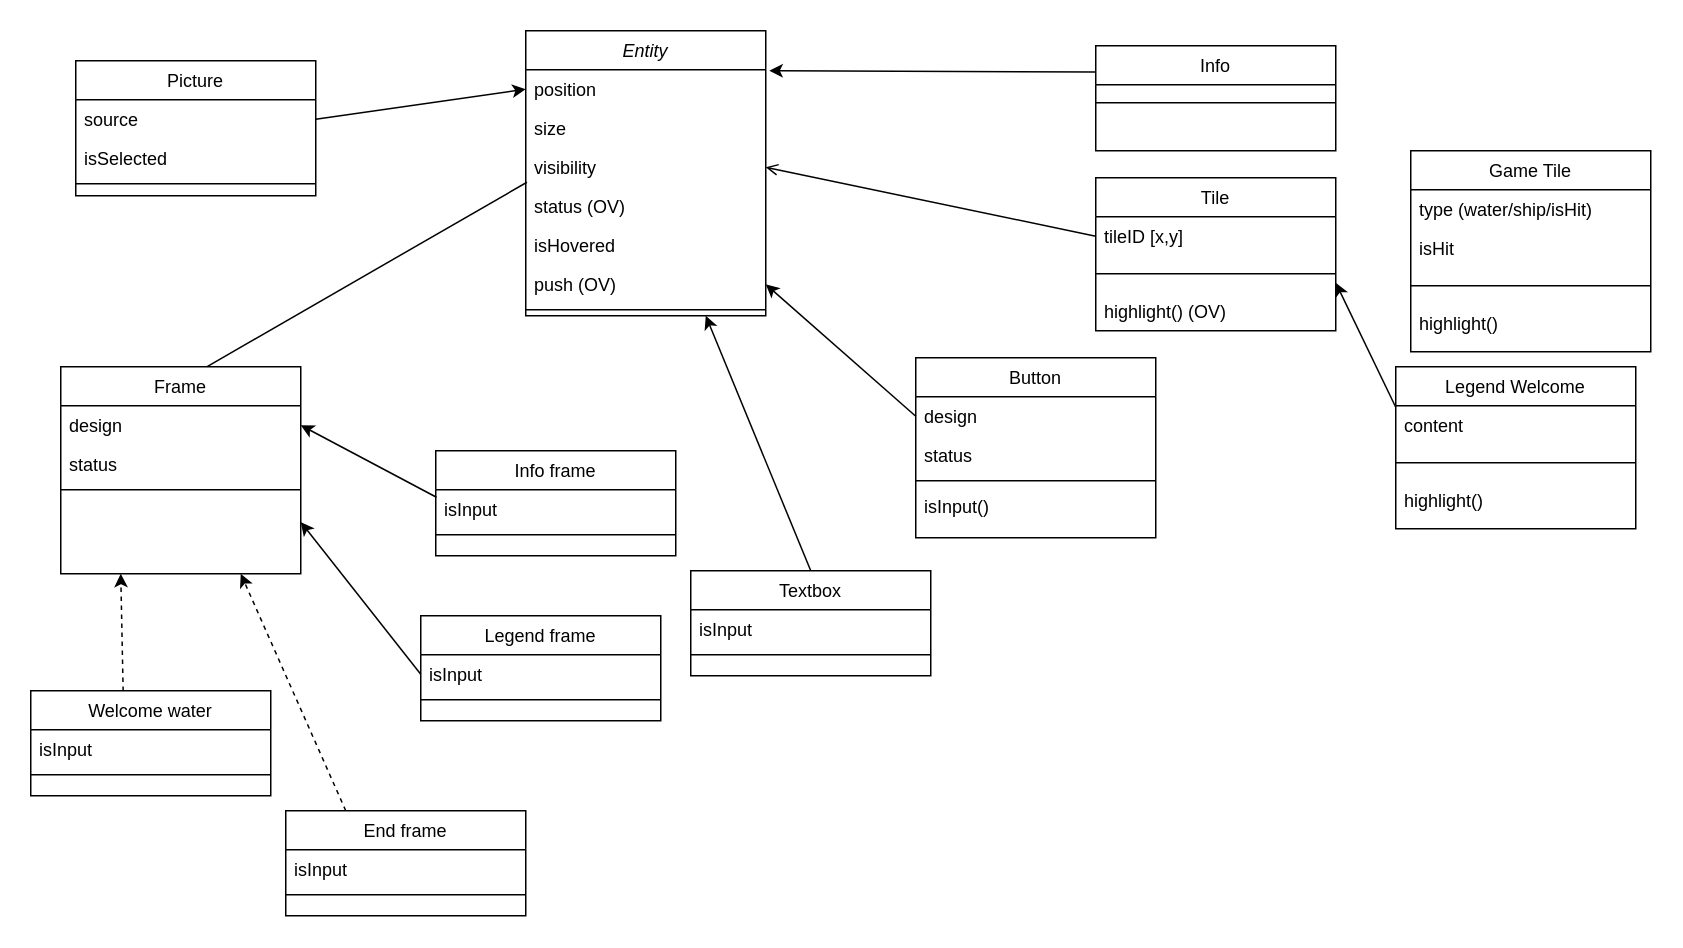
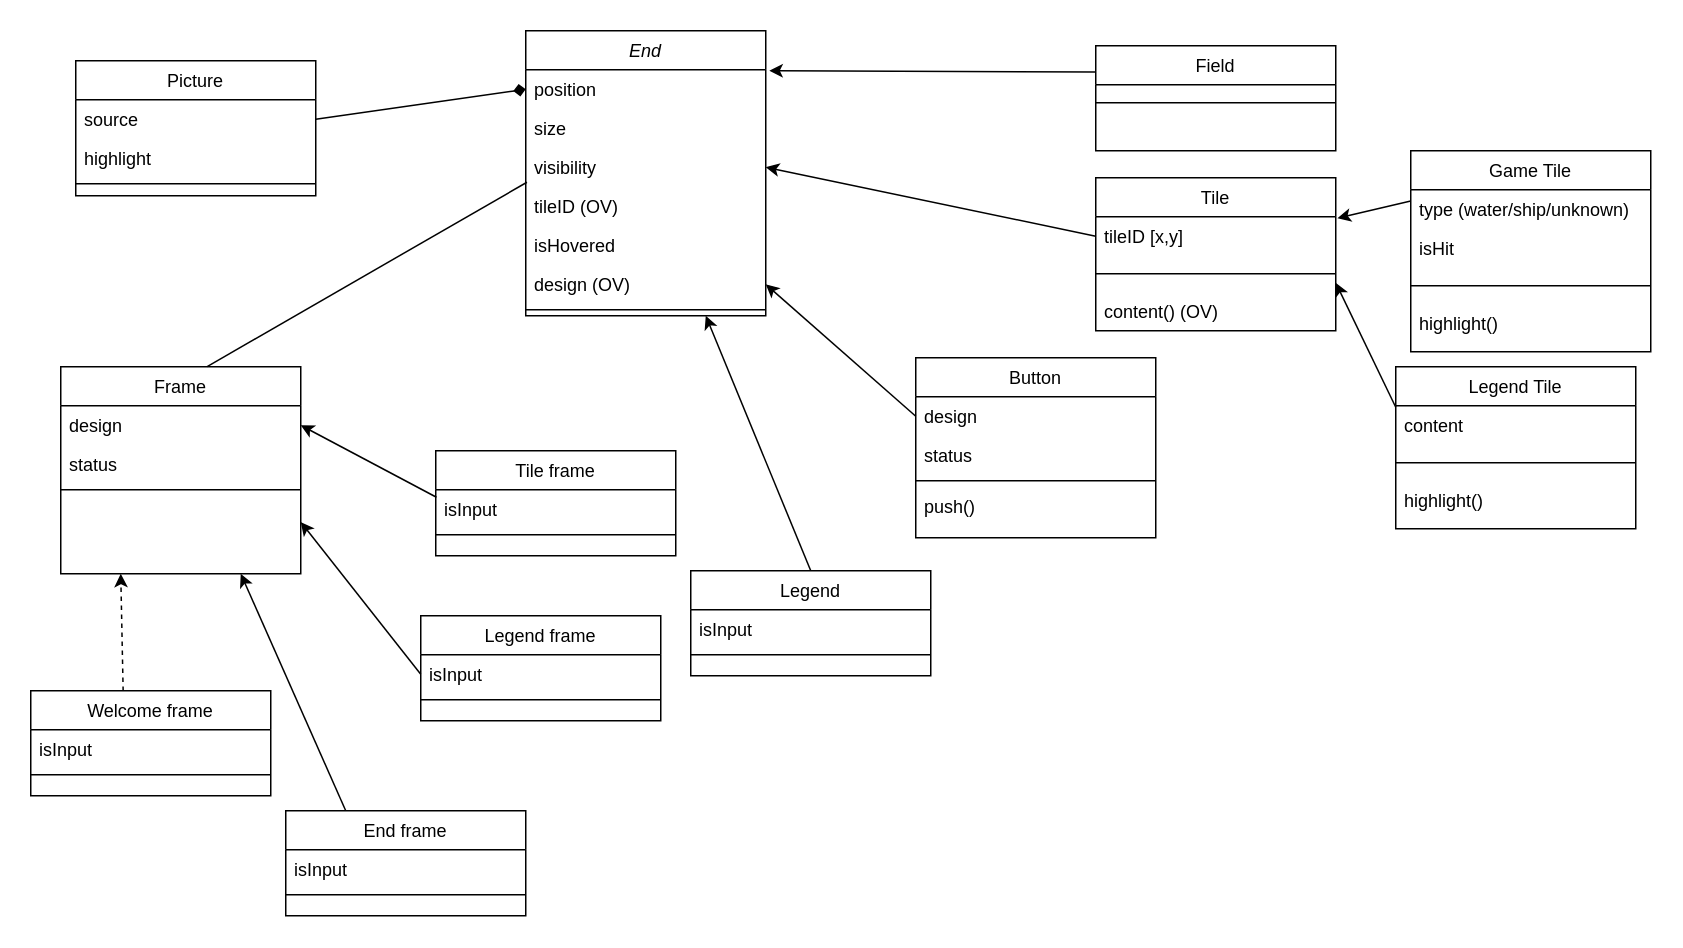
node "Entity": label "Entity" -> "End"
node "Info": label "Info" -> "Field"
edge "source" -> "position": arrowhead classic -> diamond
node "isSelected": label "isSelected" -> "highlight"
edge "tileID [x,y]" -> "visibility": arrowhead open -> classic
node "status (OV)": label "status (OV)" -> "tileID (OV)"
edge "Game Tile" -> "tileID [x,y]": added
node "type (water/ship/isHit)": label "type (water/ship/isHit)" -> "type (water/ship/unknown)"
node "push (OV)": label "push (OV)" -> "design (OV)"
node "highlight() (OV)": label "highlight() (OV)" -> "content() (OV)"
node "Legend Welcome": label "Legend Welcome" -> "Legend Tile"
node "Info frame": label "Info frame" -> "Tile frame"
node "isInput()": label "isInput()" -> "push()"
node "Textbox": label "Textbox" -> "Legend"
edge "End frame" -> "Frame": style dashed -> solid
node "Welcome water": label "Welcome water" -> "Welcome frame"
